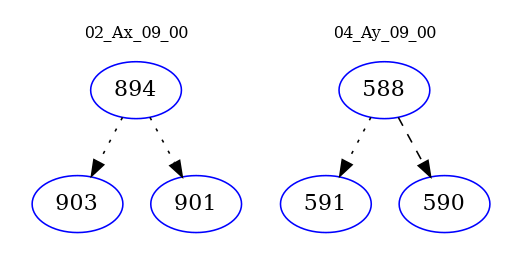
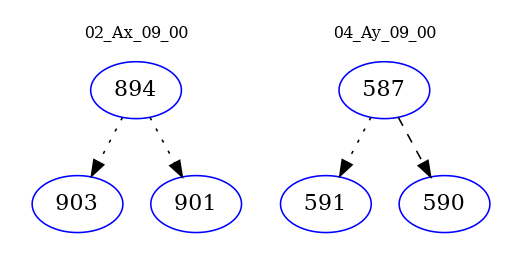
node "588": label "588" -> "587"
